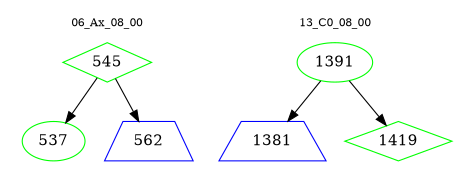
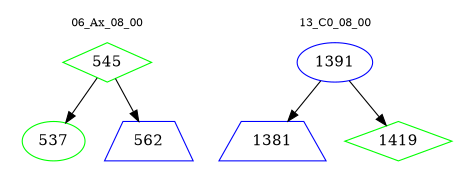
node "1391": color green -> blue
